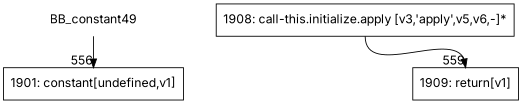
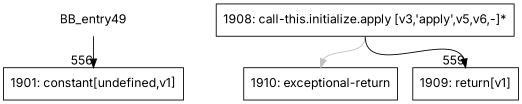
node "BB_constant49": label "BB_constant49" -> "BB_entry49"
node "1910: exceptional-return": added
